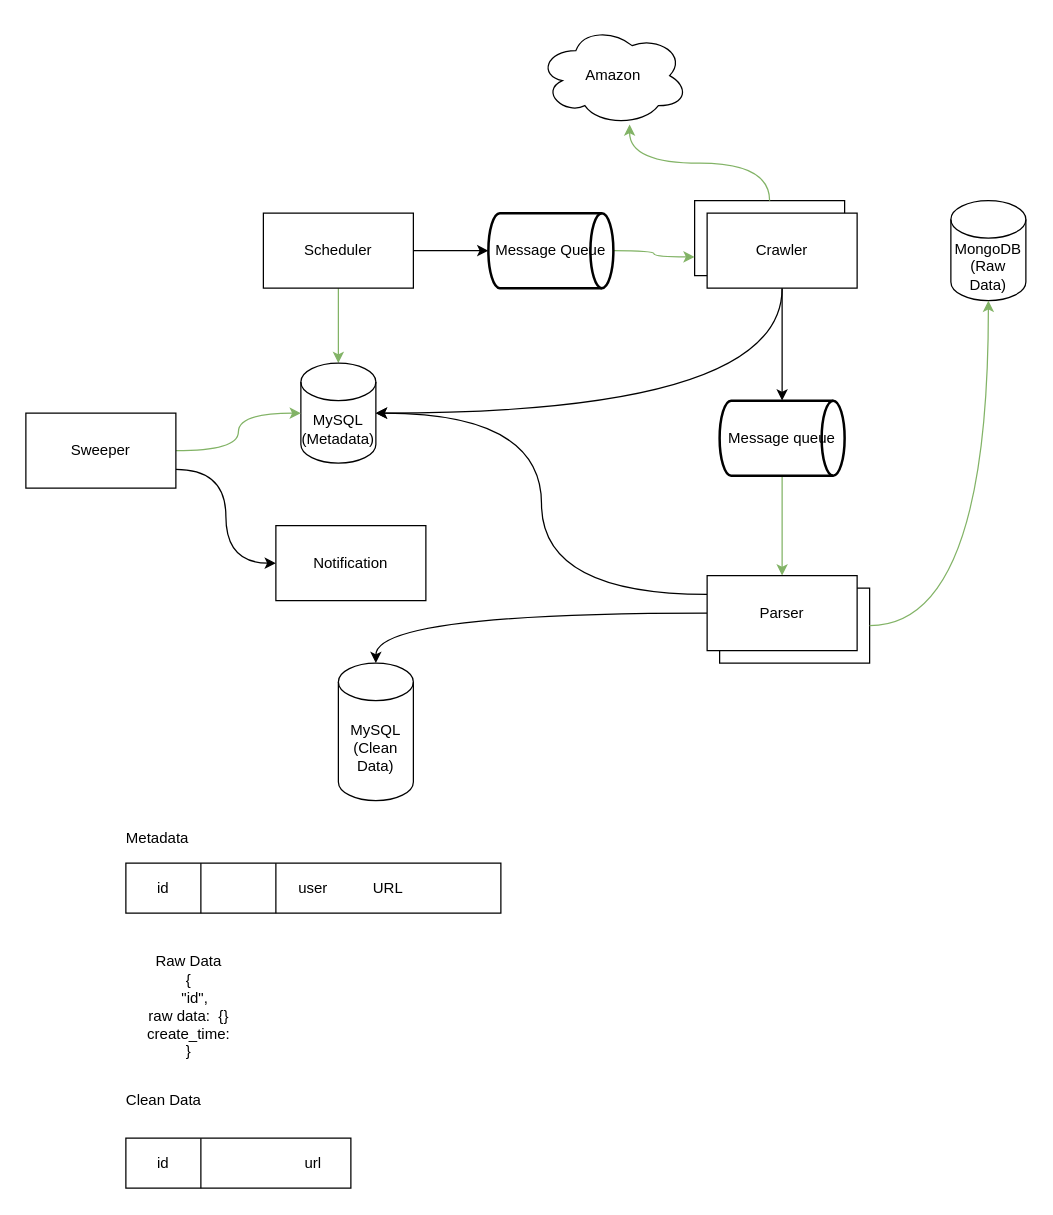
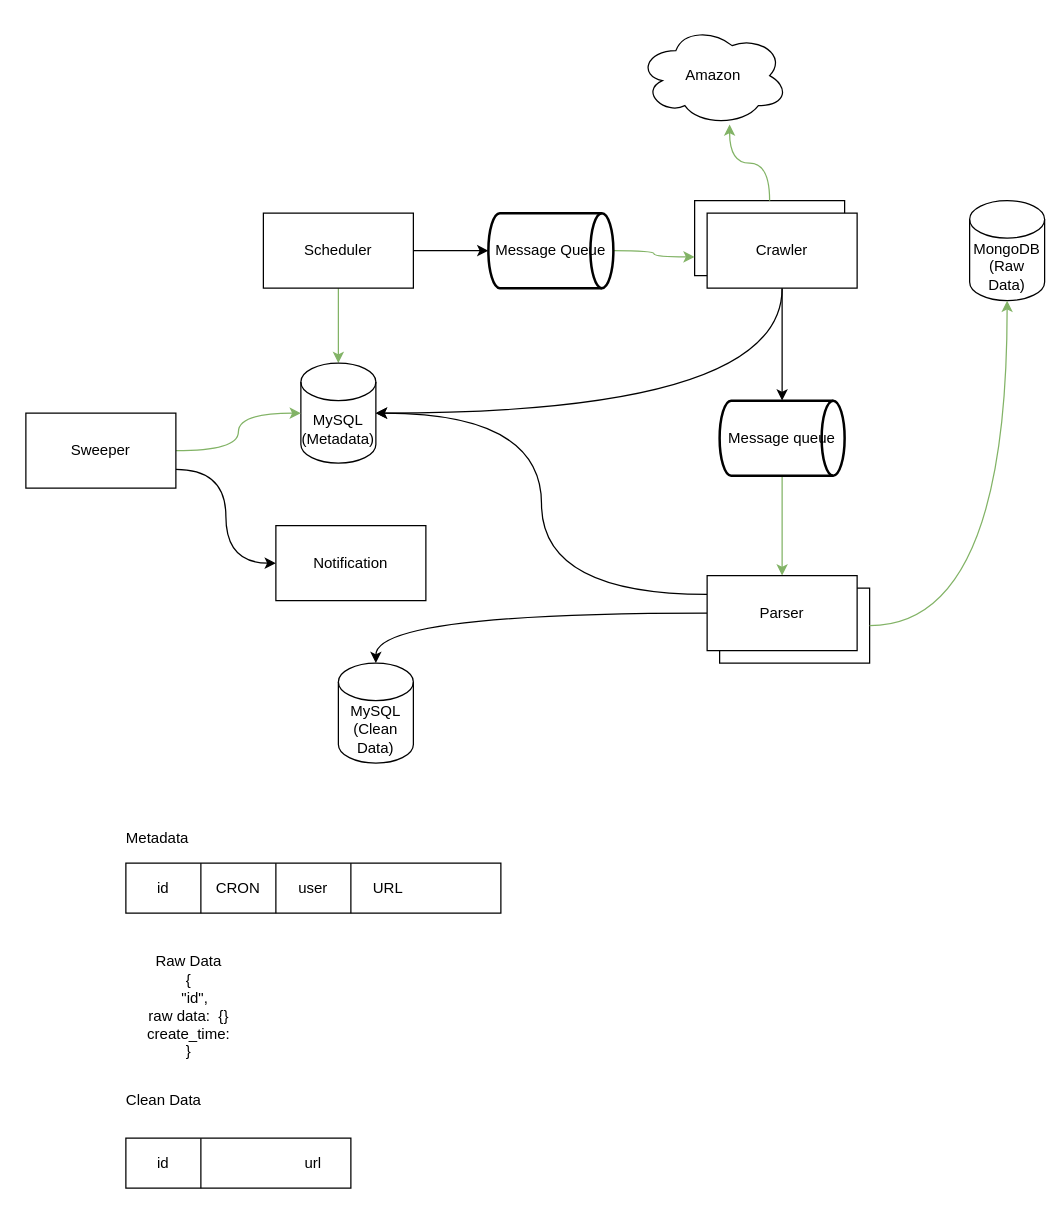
node "Amazon": moved (613, 76) -> (713, 76)
node "MongoDB (Raw Data)": moved (988, 251) -> (1007, 251)
node "MySQL (Clean Data)": size 75x138 -> 75x100
node "CRON": added
